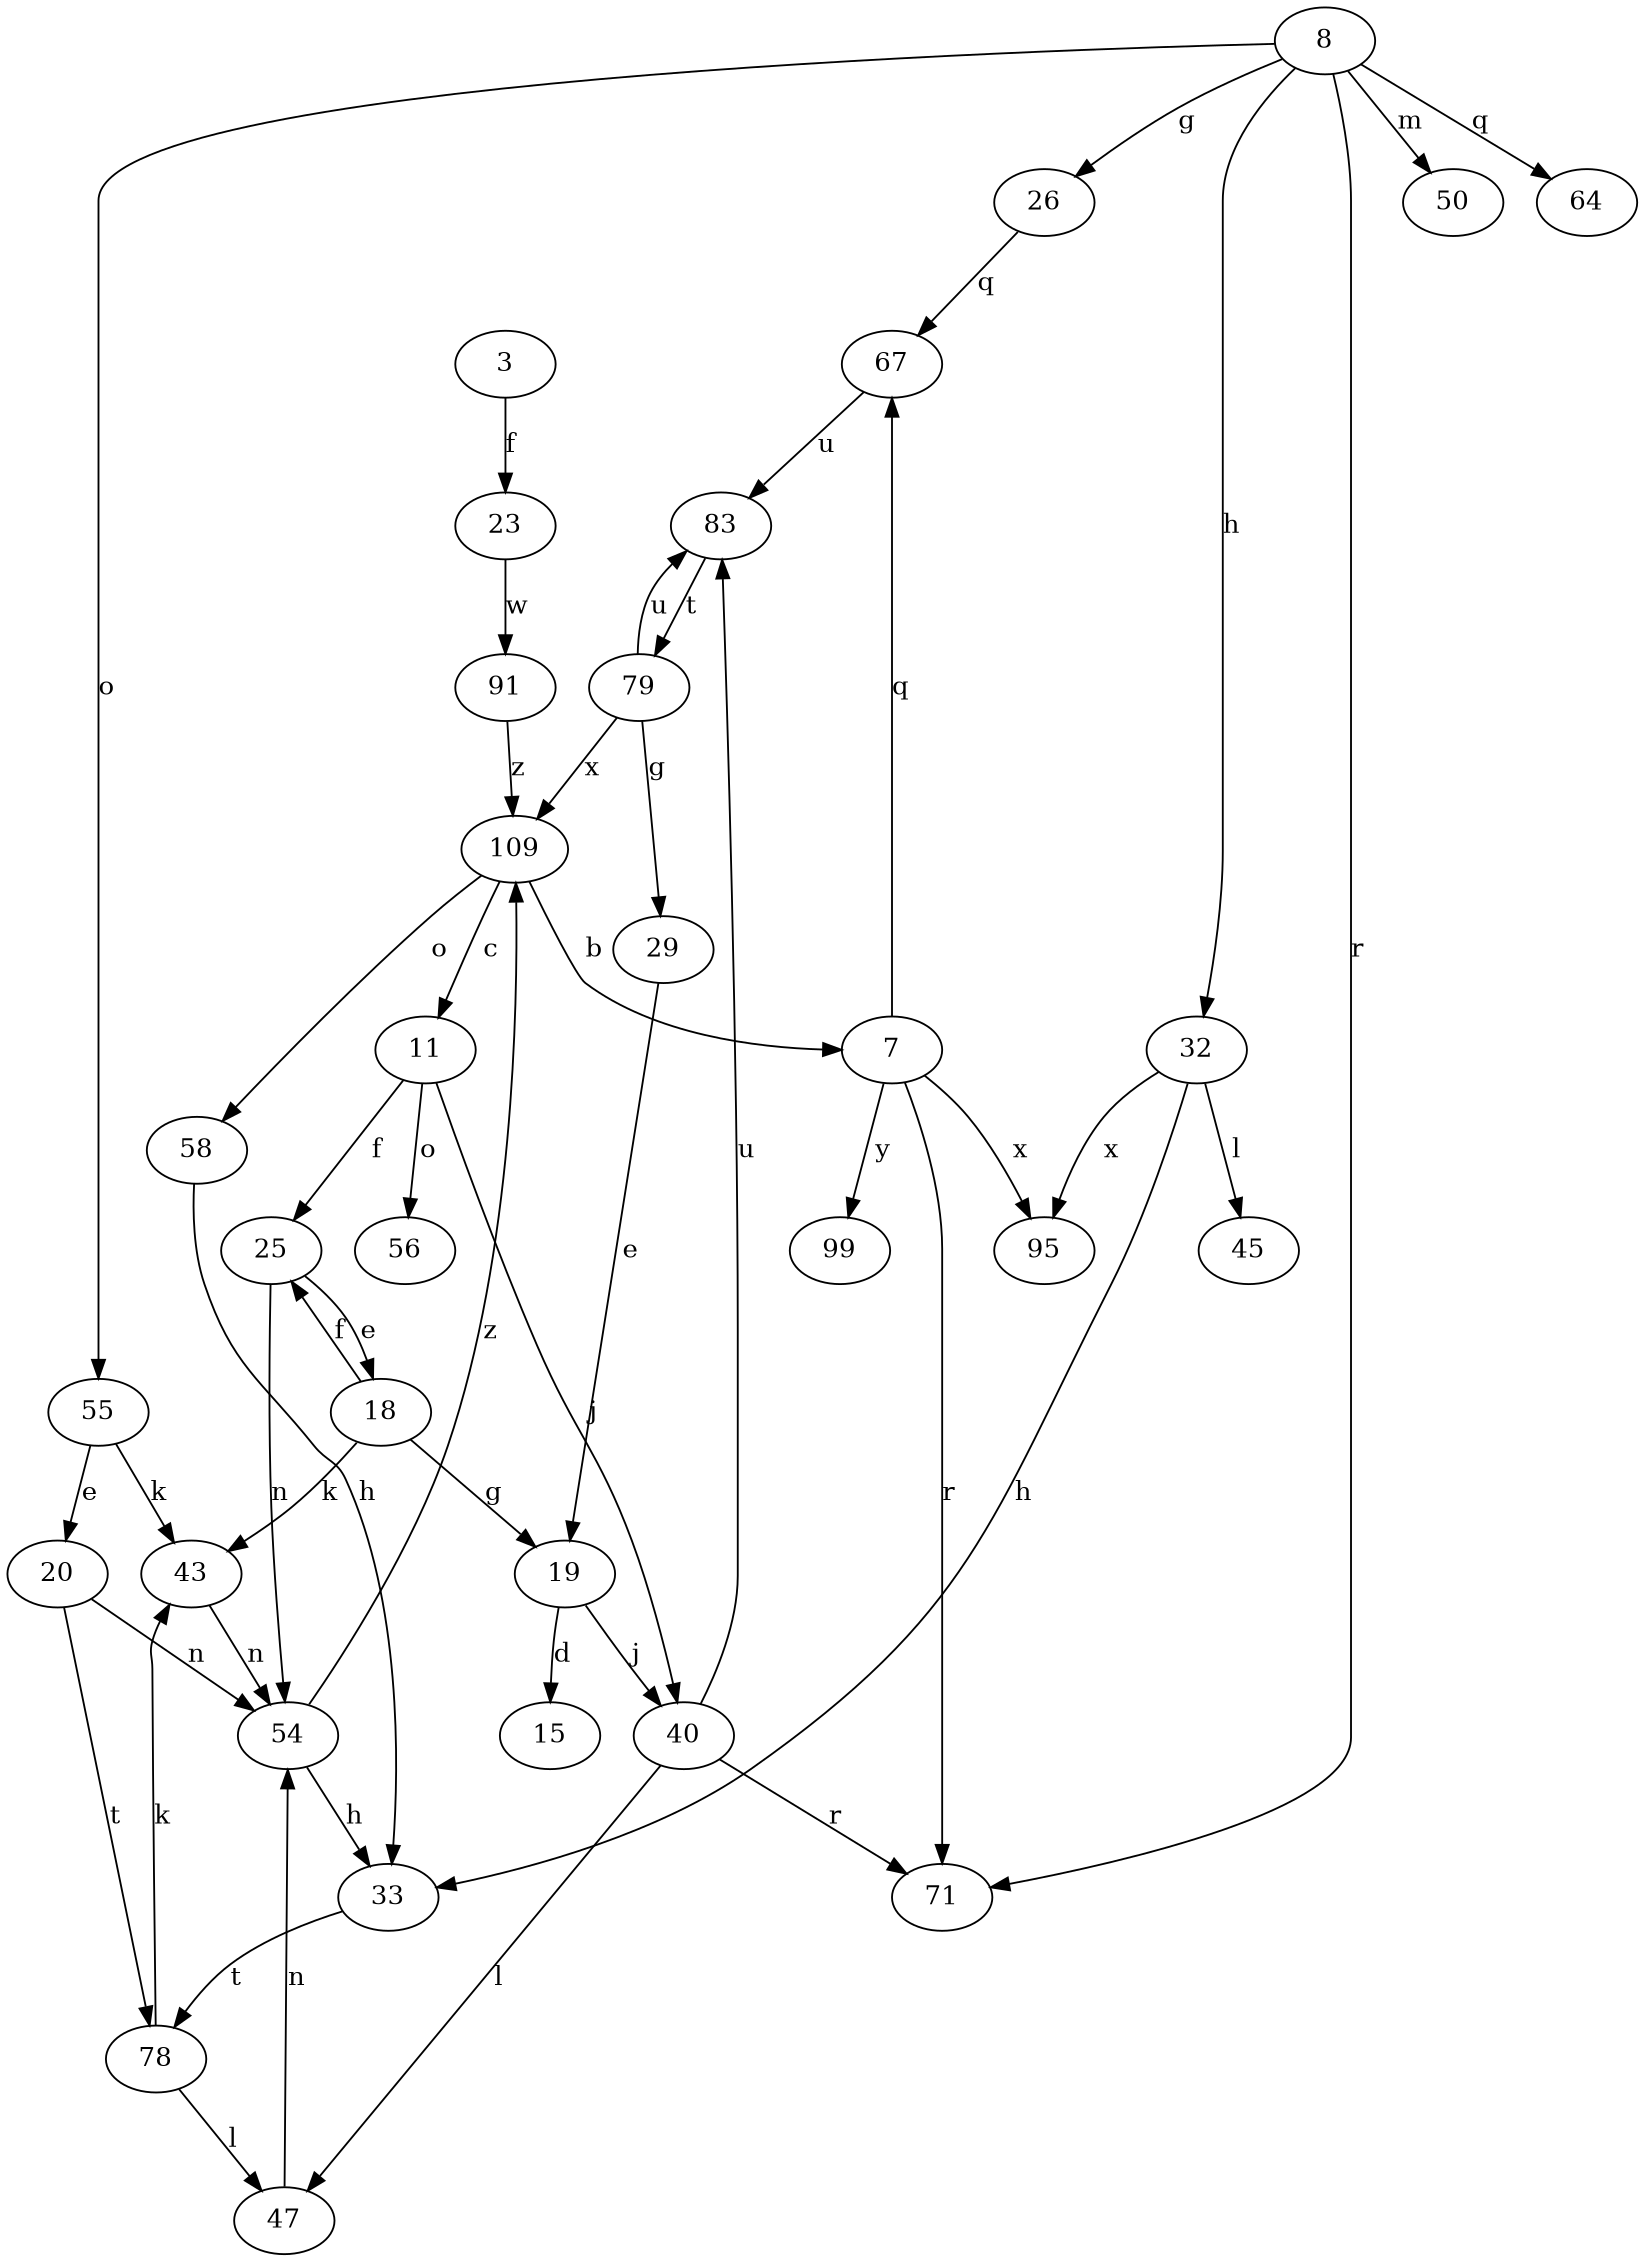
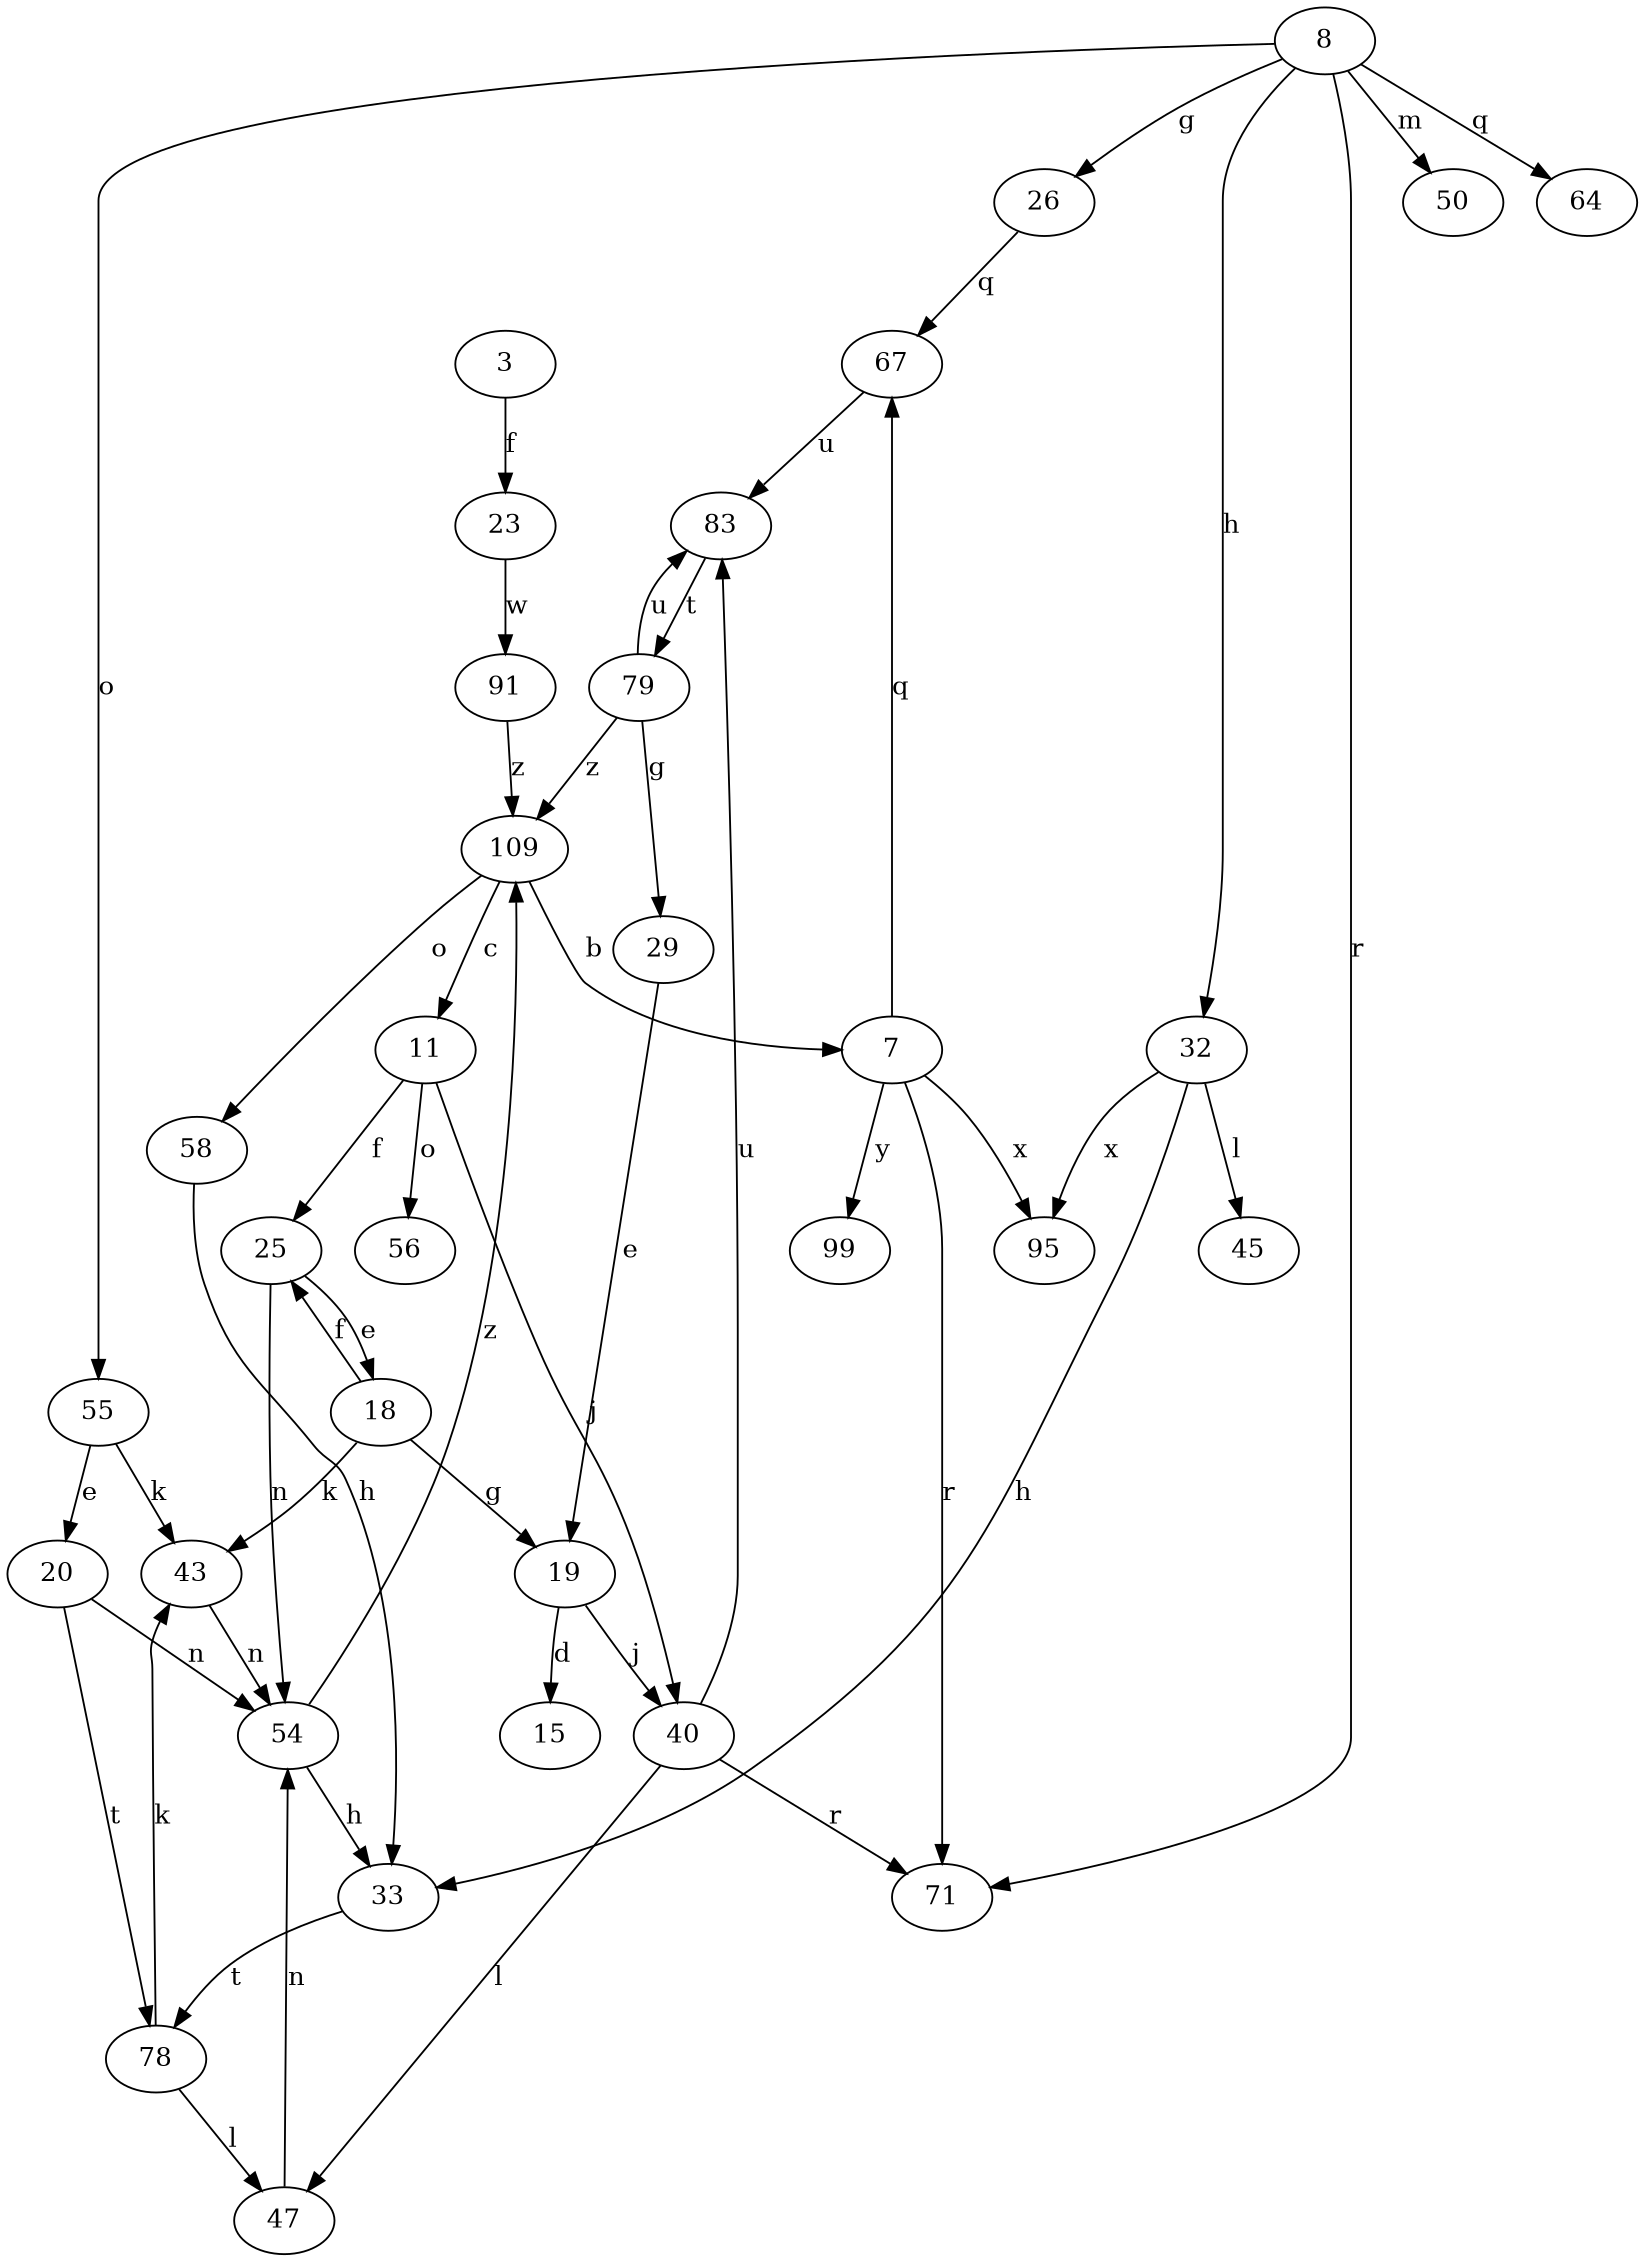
edge "79" -> "109": label "x" -> "z"
